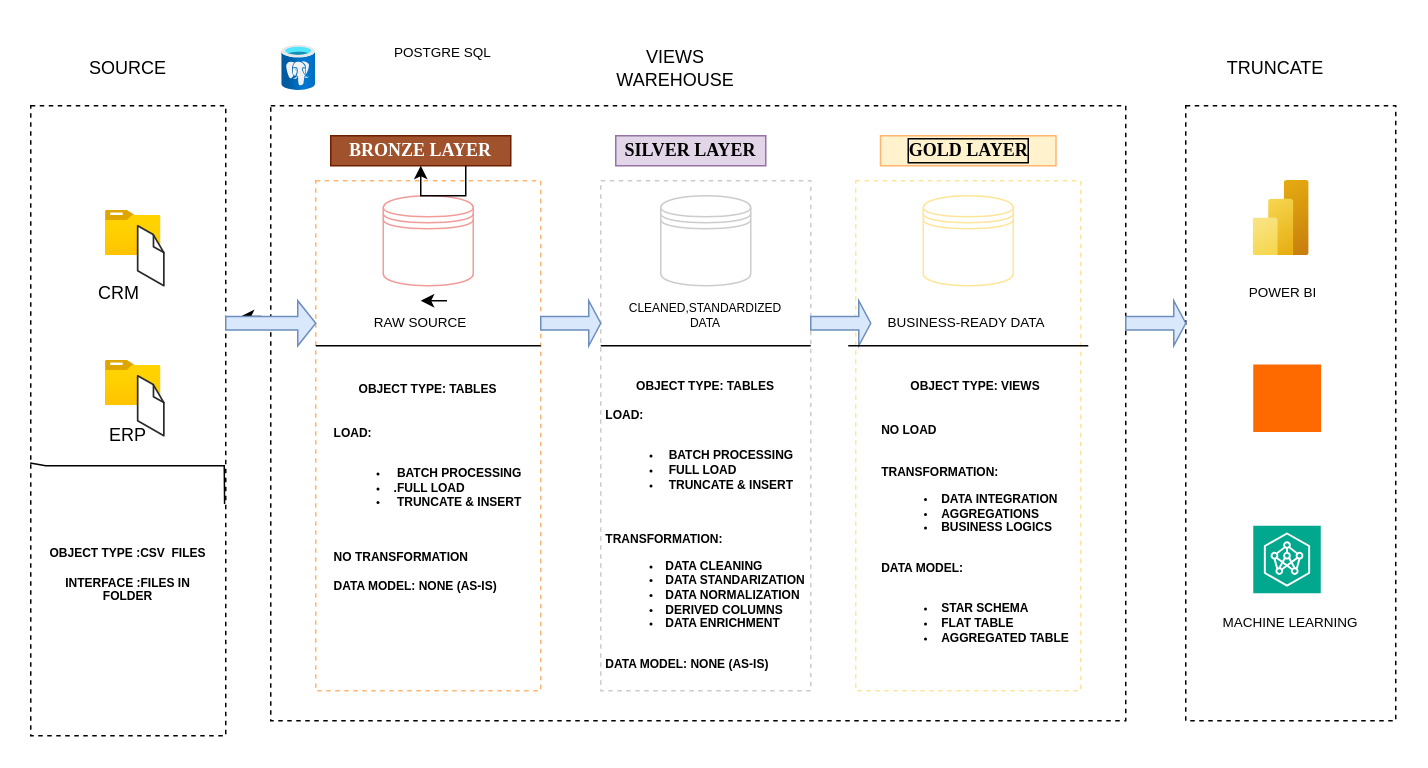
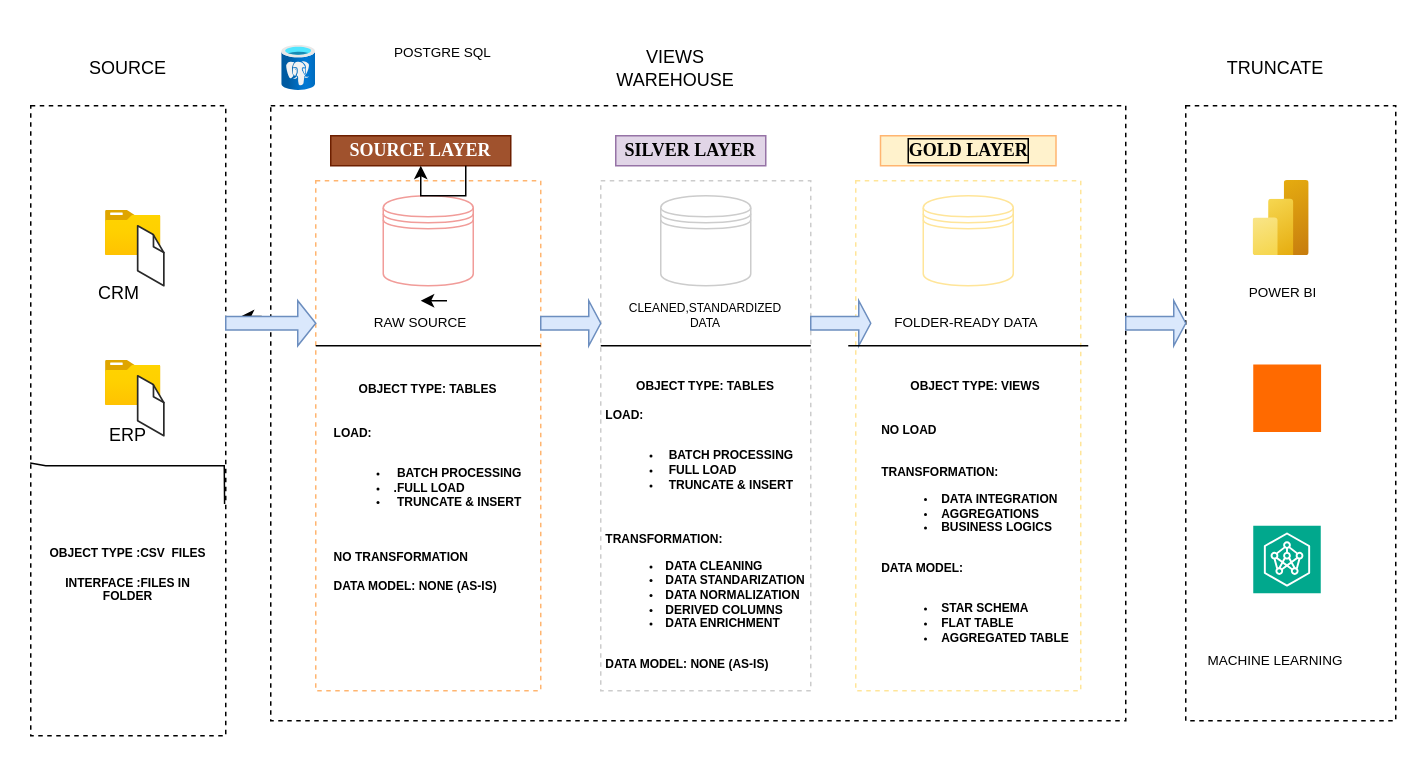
node "BRONZE LAYER": label "BRONZE LAYER" -> "SOURCE LAYER"
node "BUSINESS-READY DATA": label "BUSINESS-READY DATA" -> "FOLDER-READY DATA"
node "MACHINE LEARNING": moved (1291, 623) -> (1276, 661)
